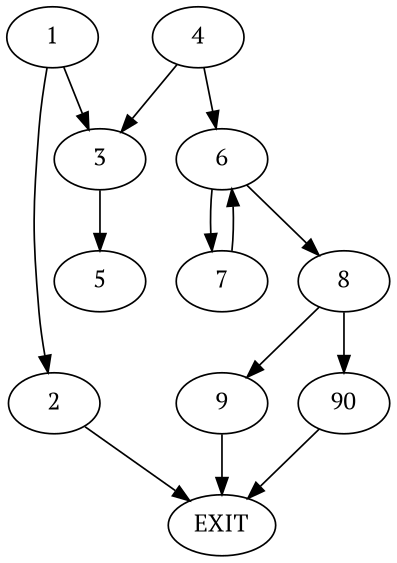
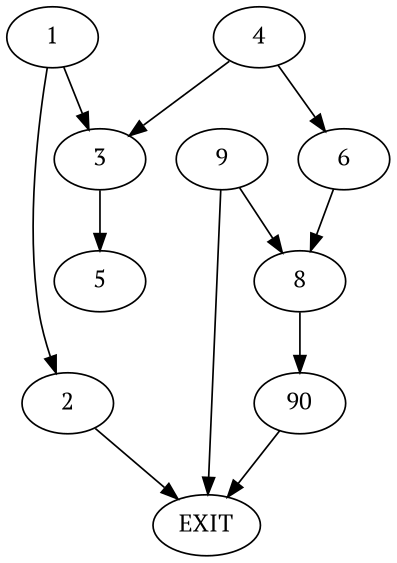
node "7": removed
edge "8" -> "9": reversed
